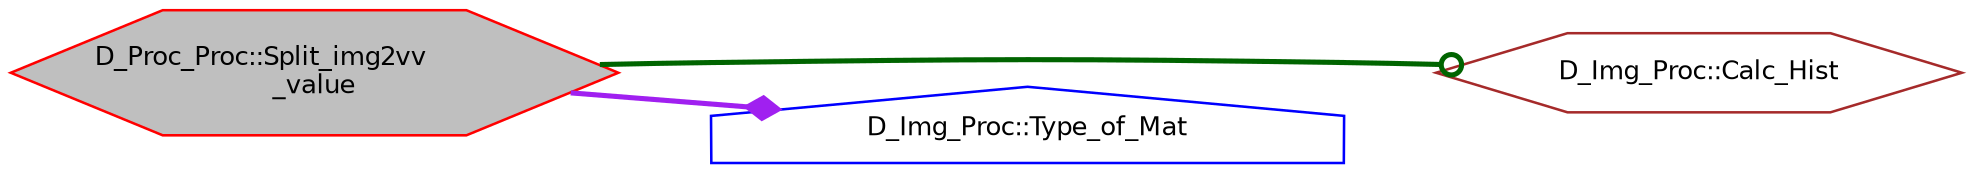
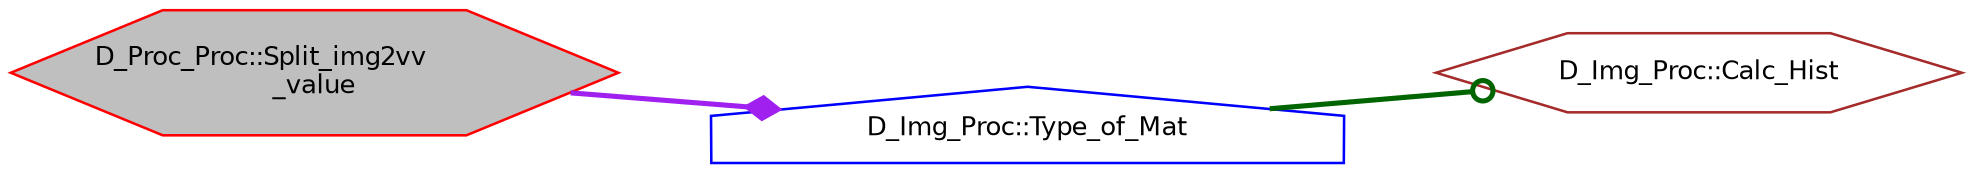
edge "D_Proc_Proc::Split_img2vv _value" -> "D_Img_Proc::Calc_Hist": now "D_Img_Proc::Type_of_Mat" -> "D_Img_Proc::Calc_Hist"
